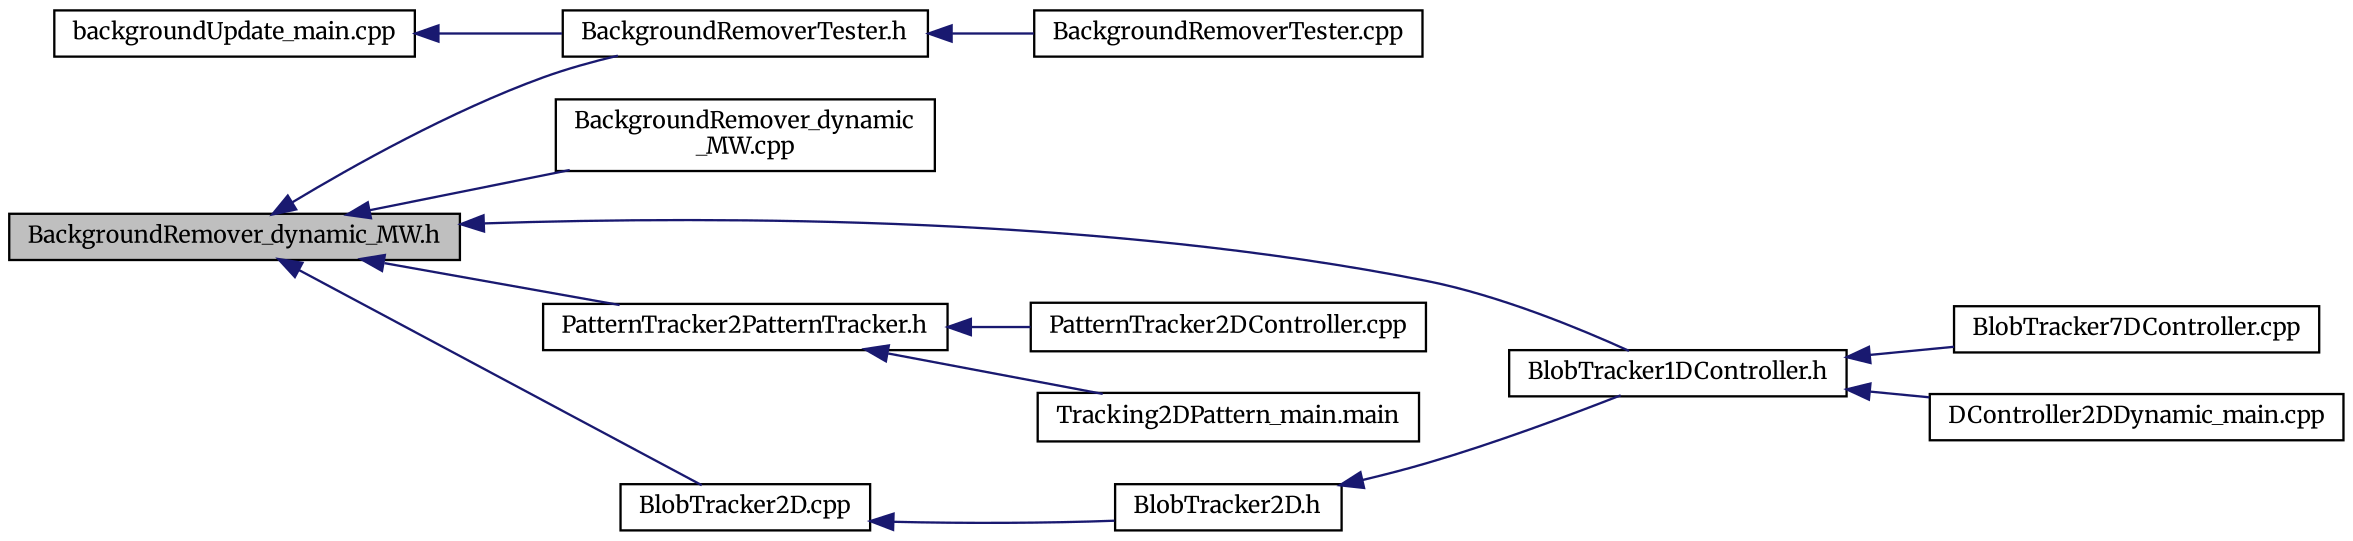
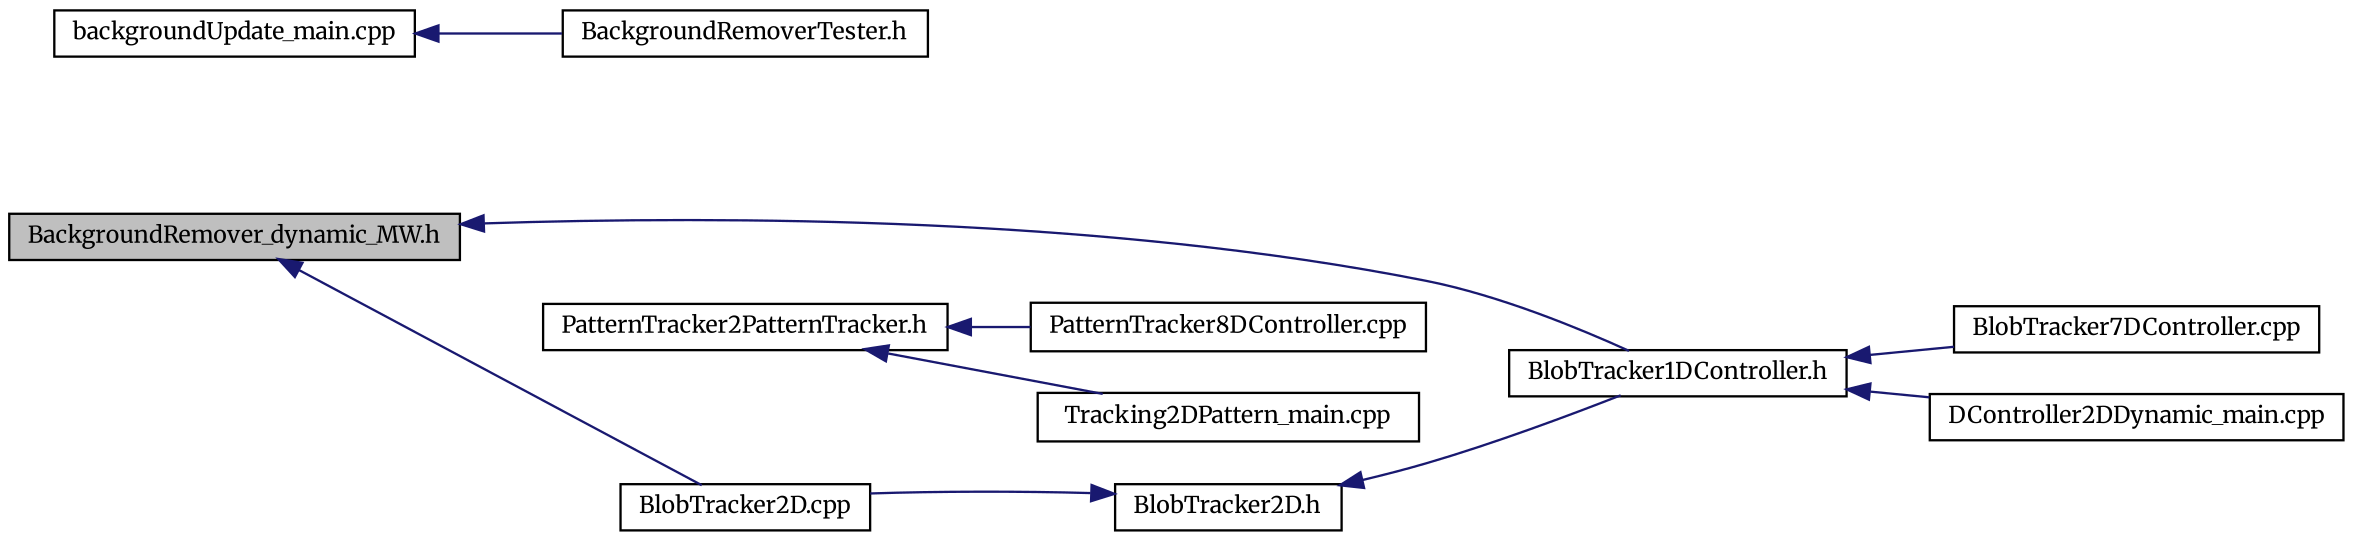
node "BackgroundRemoverTester.cpp": removed
edge "BackgroundRemoverTester.h" -> "BackgroundRemover_dynamic_MW.h": removed
node "BackgroundRemover_dynamic _MW.cpp": removed
edge "PatternTracker2PatternTracker.h" -> "BackgroundRemover_dynamic_MW.h": removed
node "PatternTracker2DController.cpp": label "PatternTracker2DController.cpp" -> "PatternTracker8DController.cpp"
node "Tracking2DPattern_main.main": label "Tracking2DPattern_main.main" -> "Tracking2DPattern_main.cpp"
edge "BlobTracker2D.h" -> "BlobTracker2D.cpp": reversed
